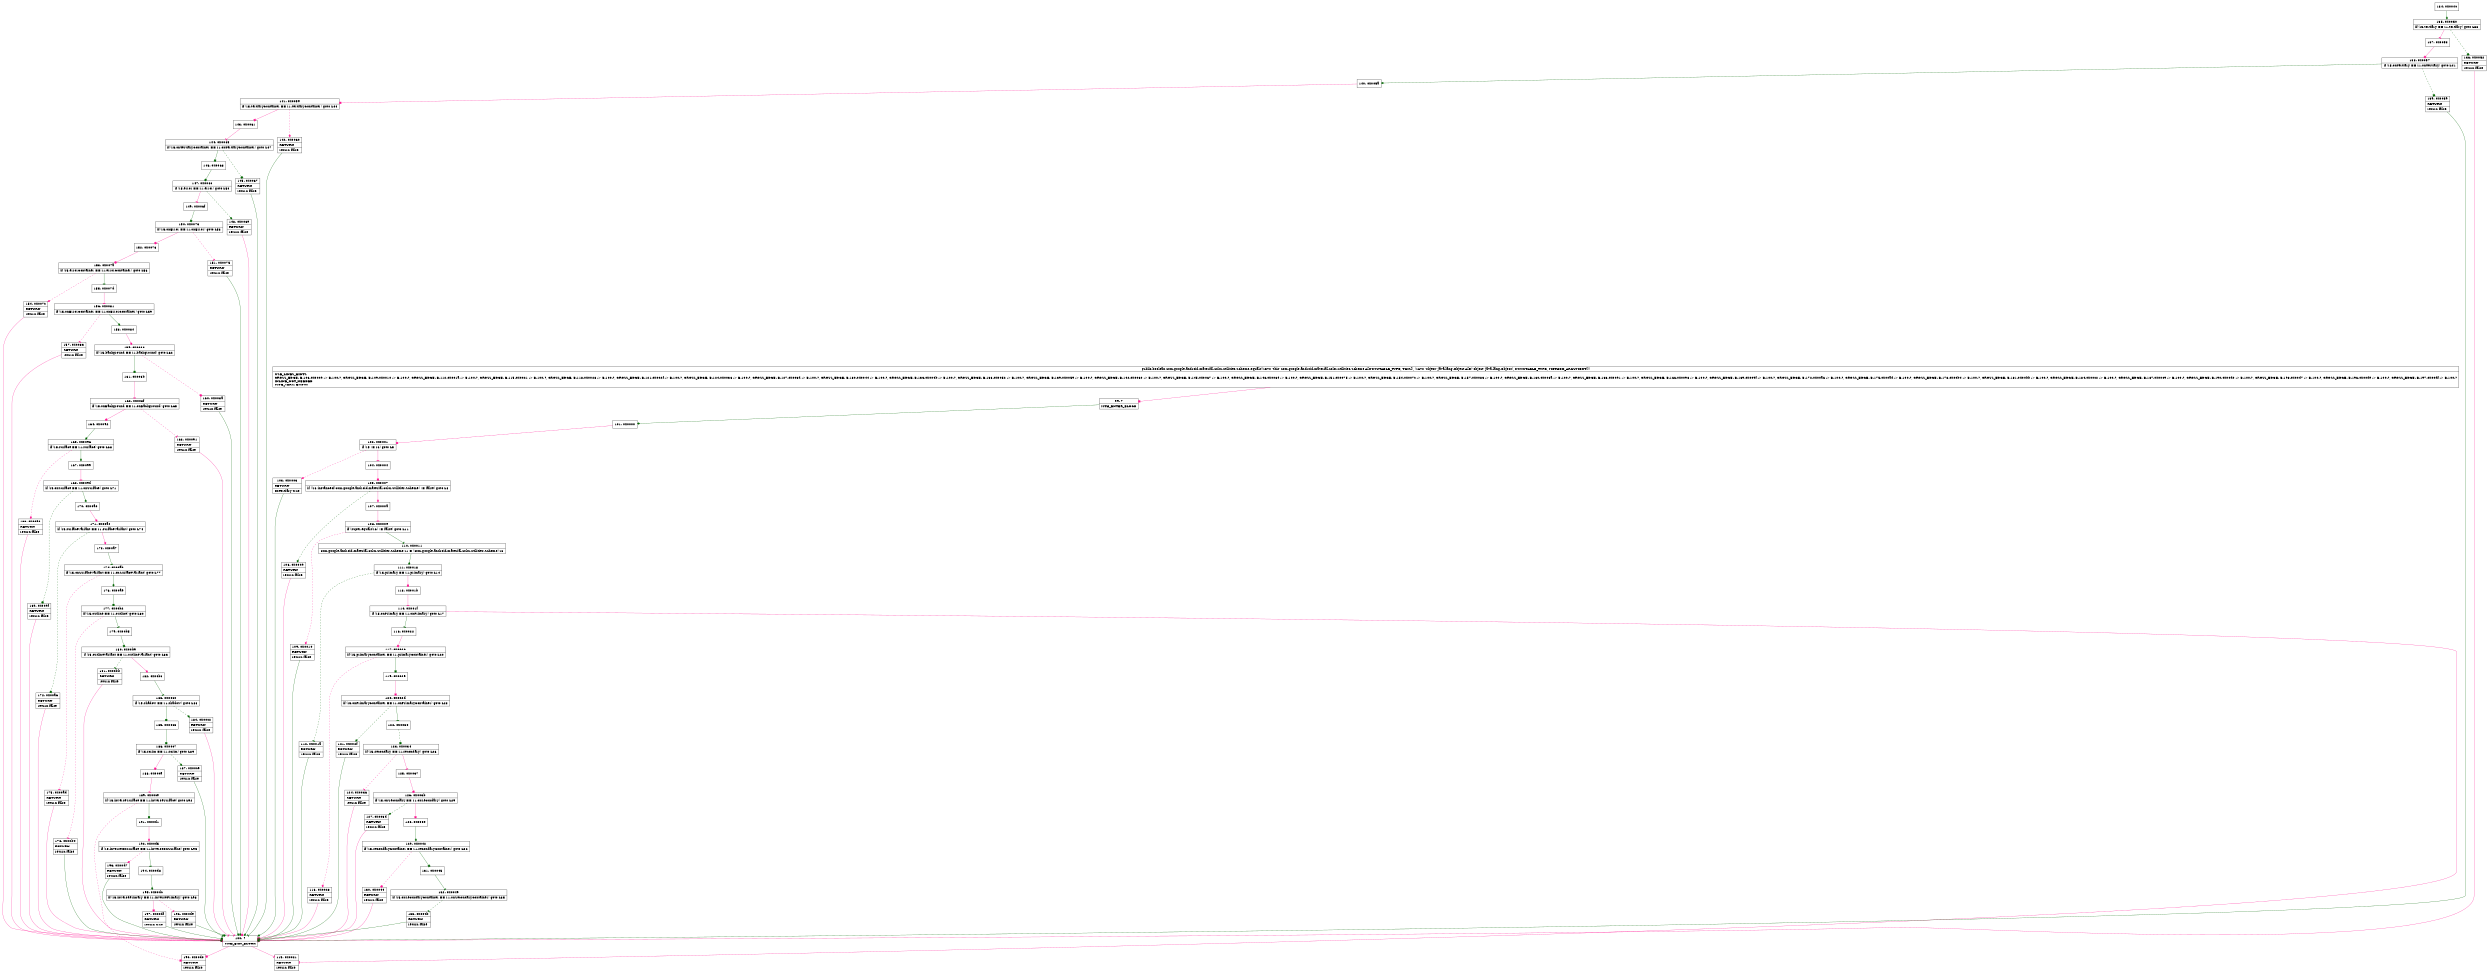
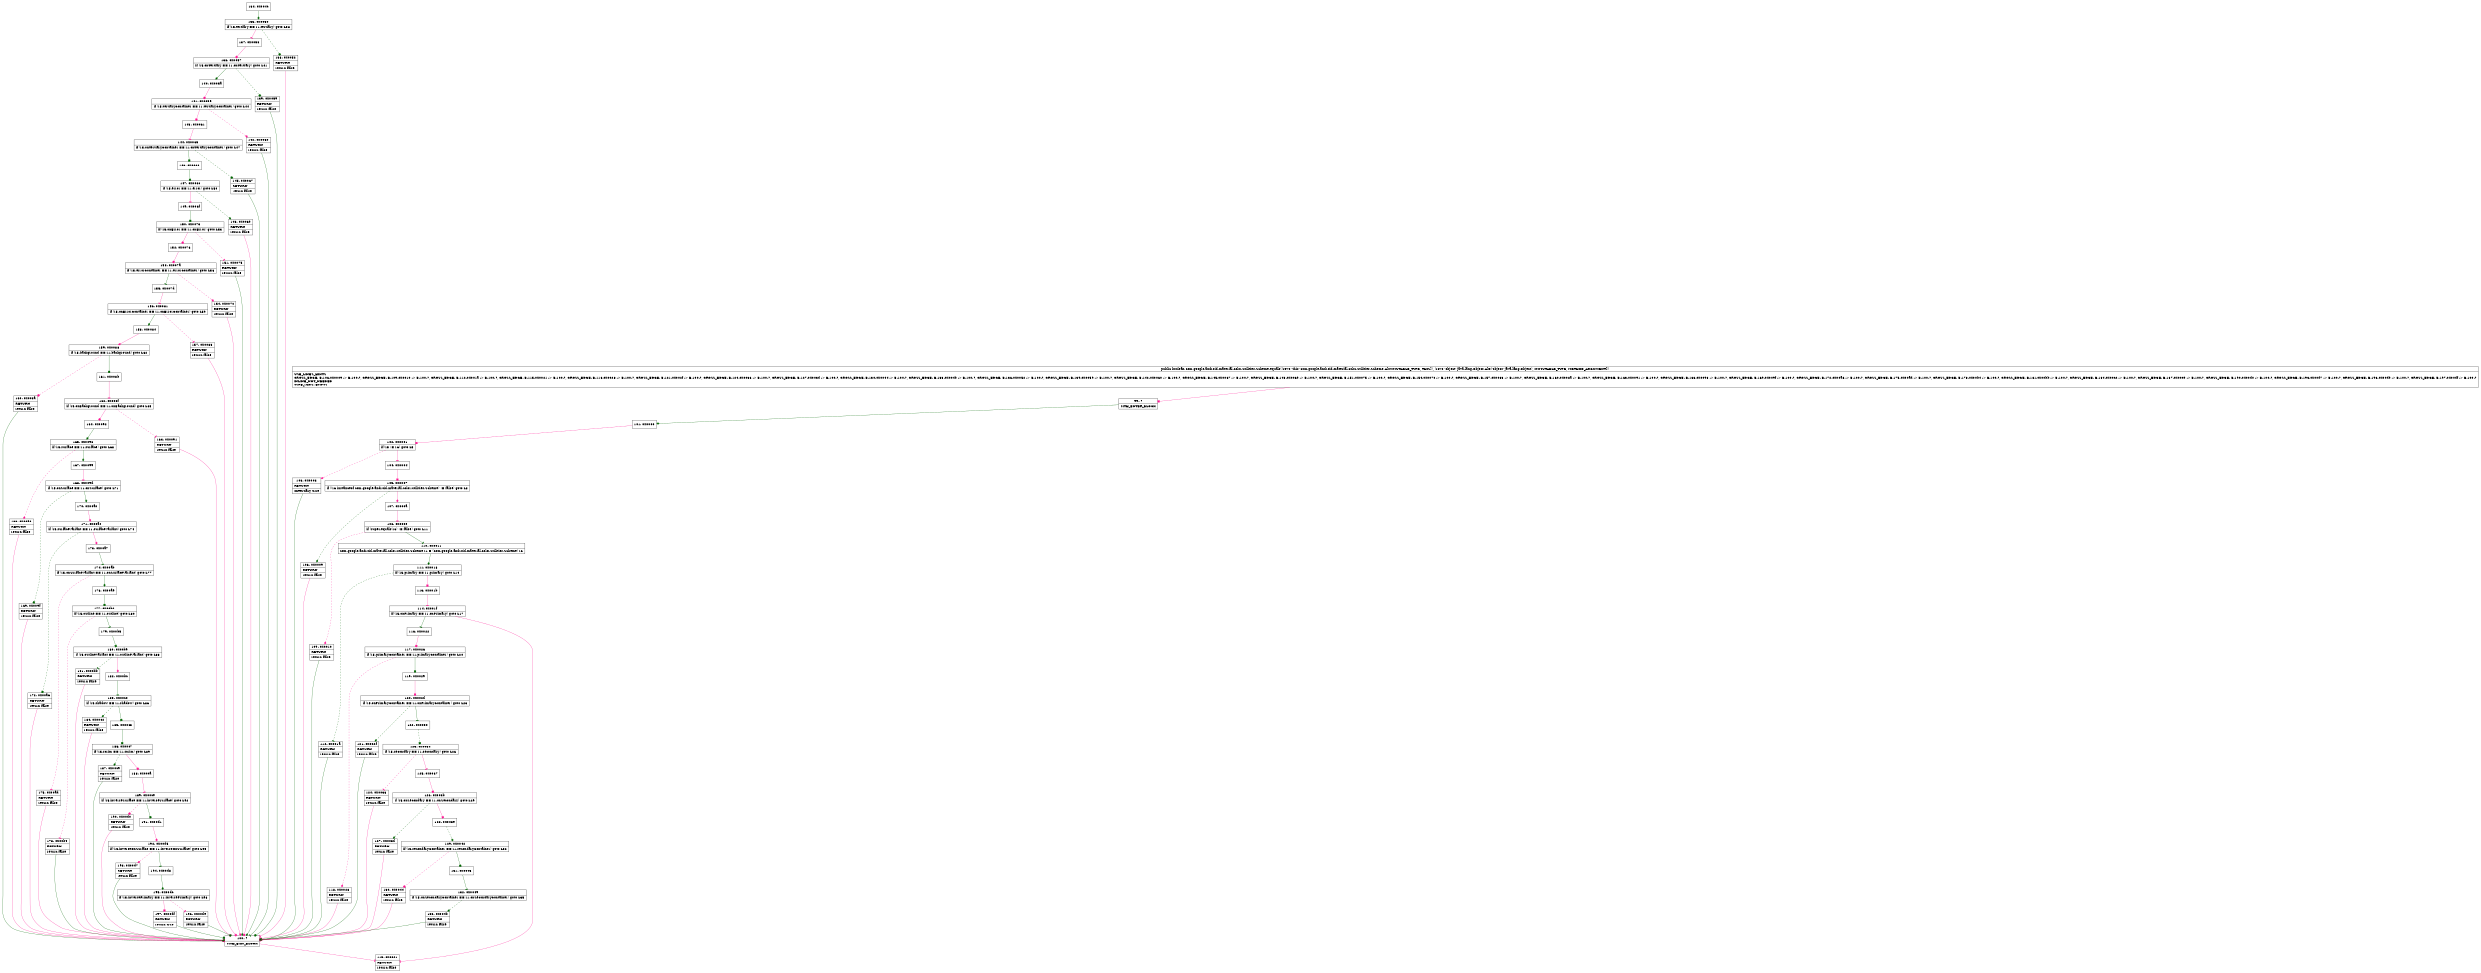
edge "128: 0x003e" -> "129: 0x0042": style solid -> dashed
edge "132: 0x0049" -> "133: 0x004b": arrowhead tee -> diamond
edge "100: ?" -> "190: 0x00d0": reversed
